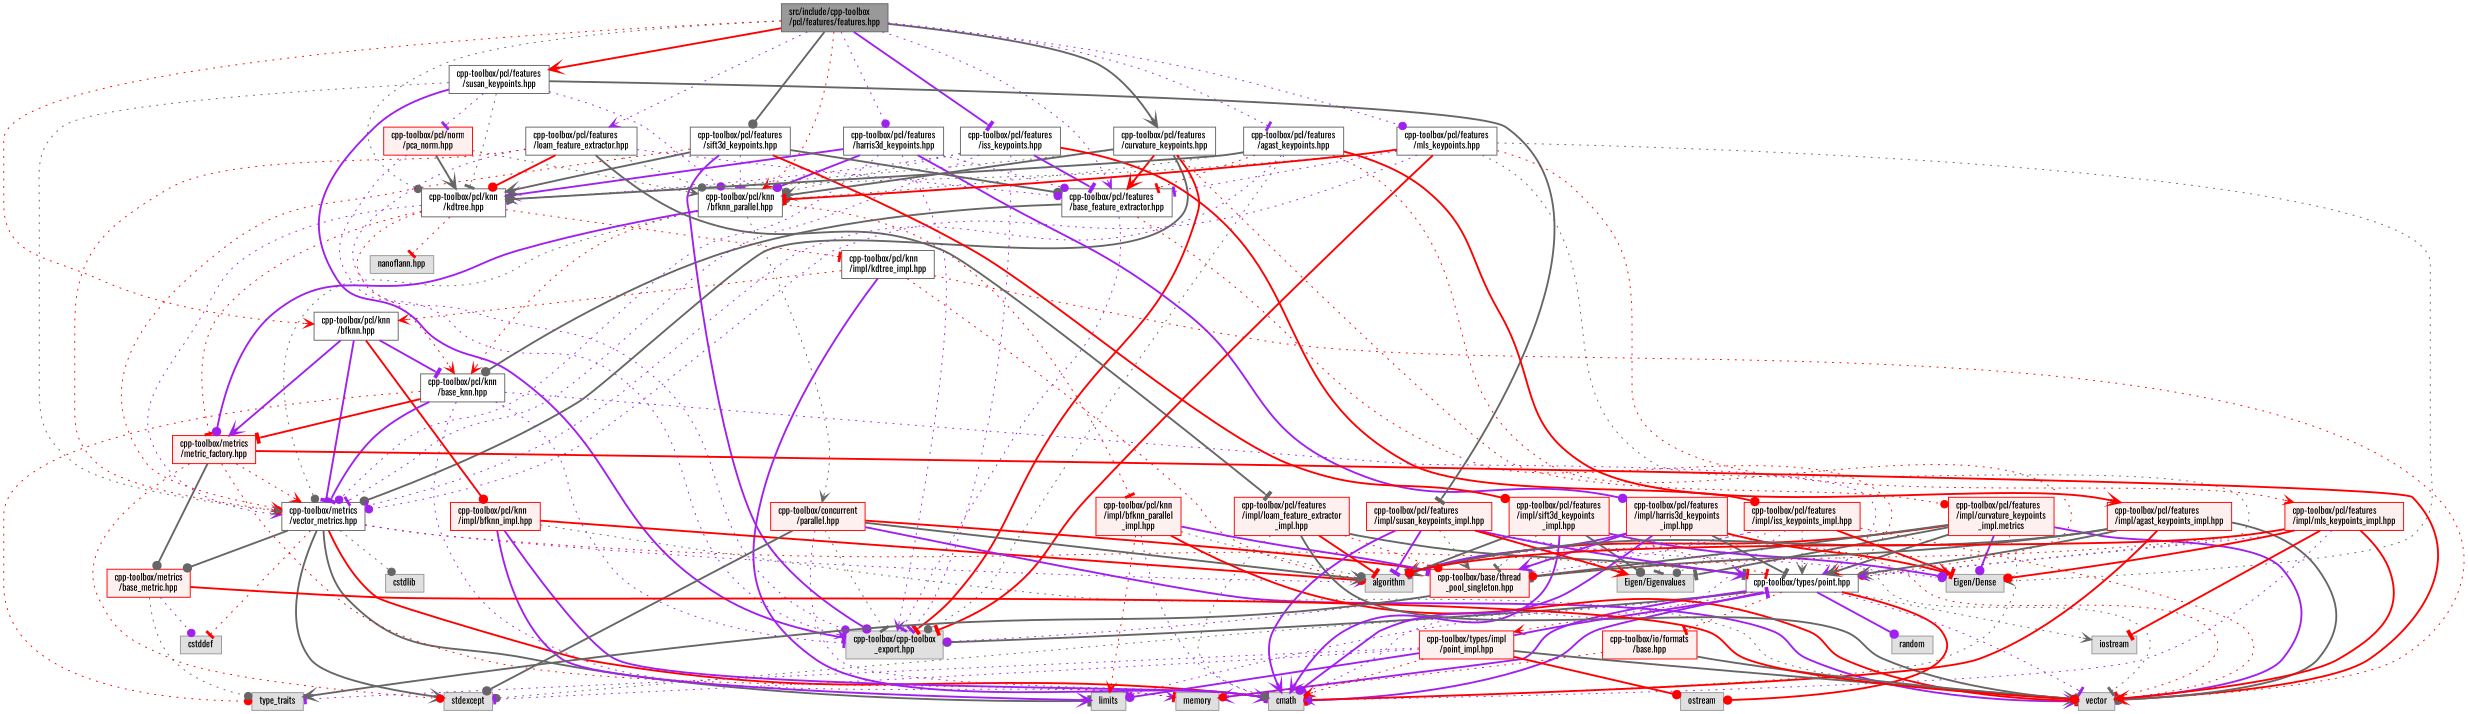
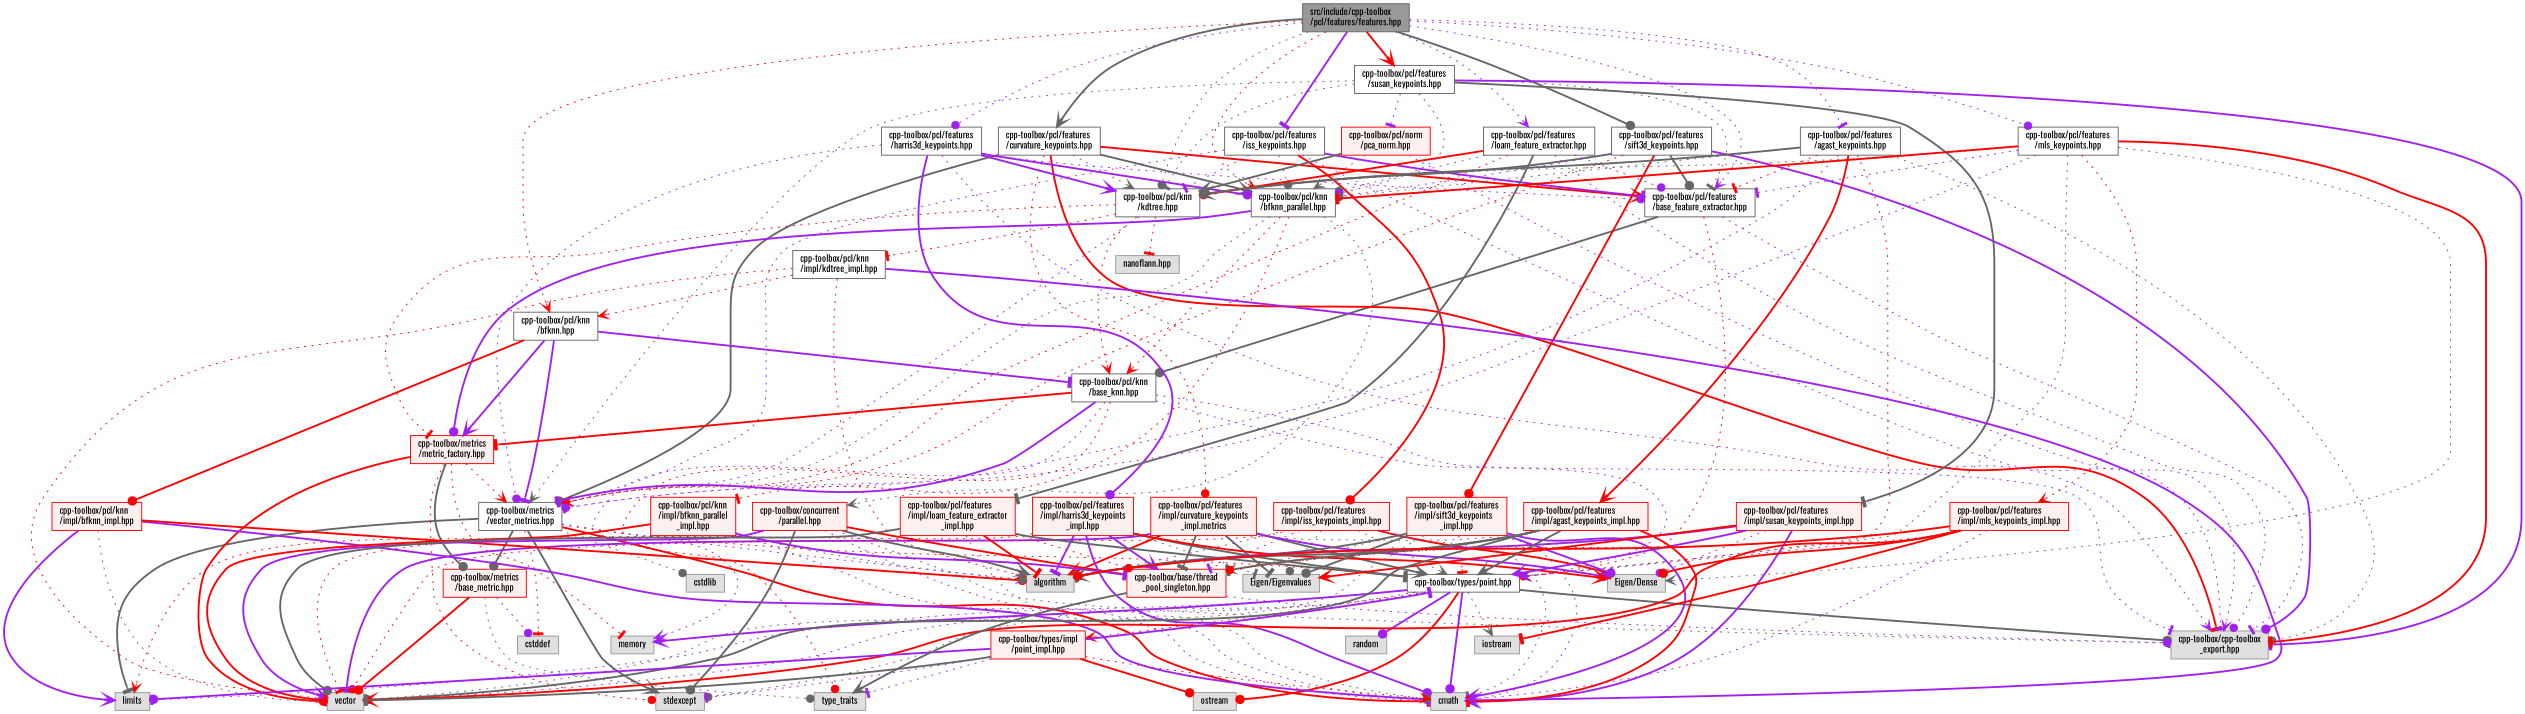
edge "cpp-toolbox/pcl/features /susan_keypoints.hpp" -> "cpp-toolbox/pcl/features /base_feature_extractor.hpp": added
node "cpp-toolbox/io/formats /base.hpp": removed
